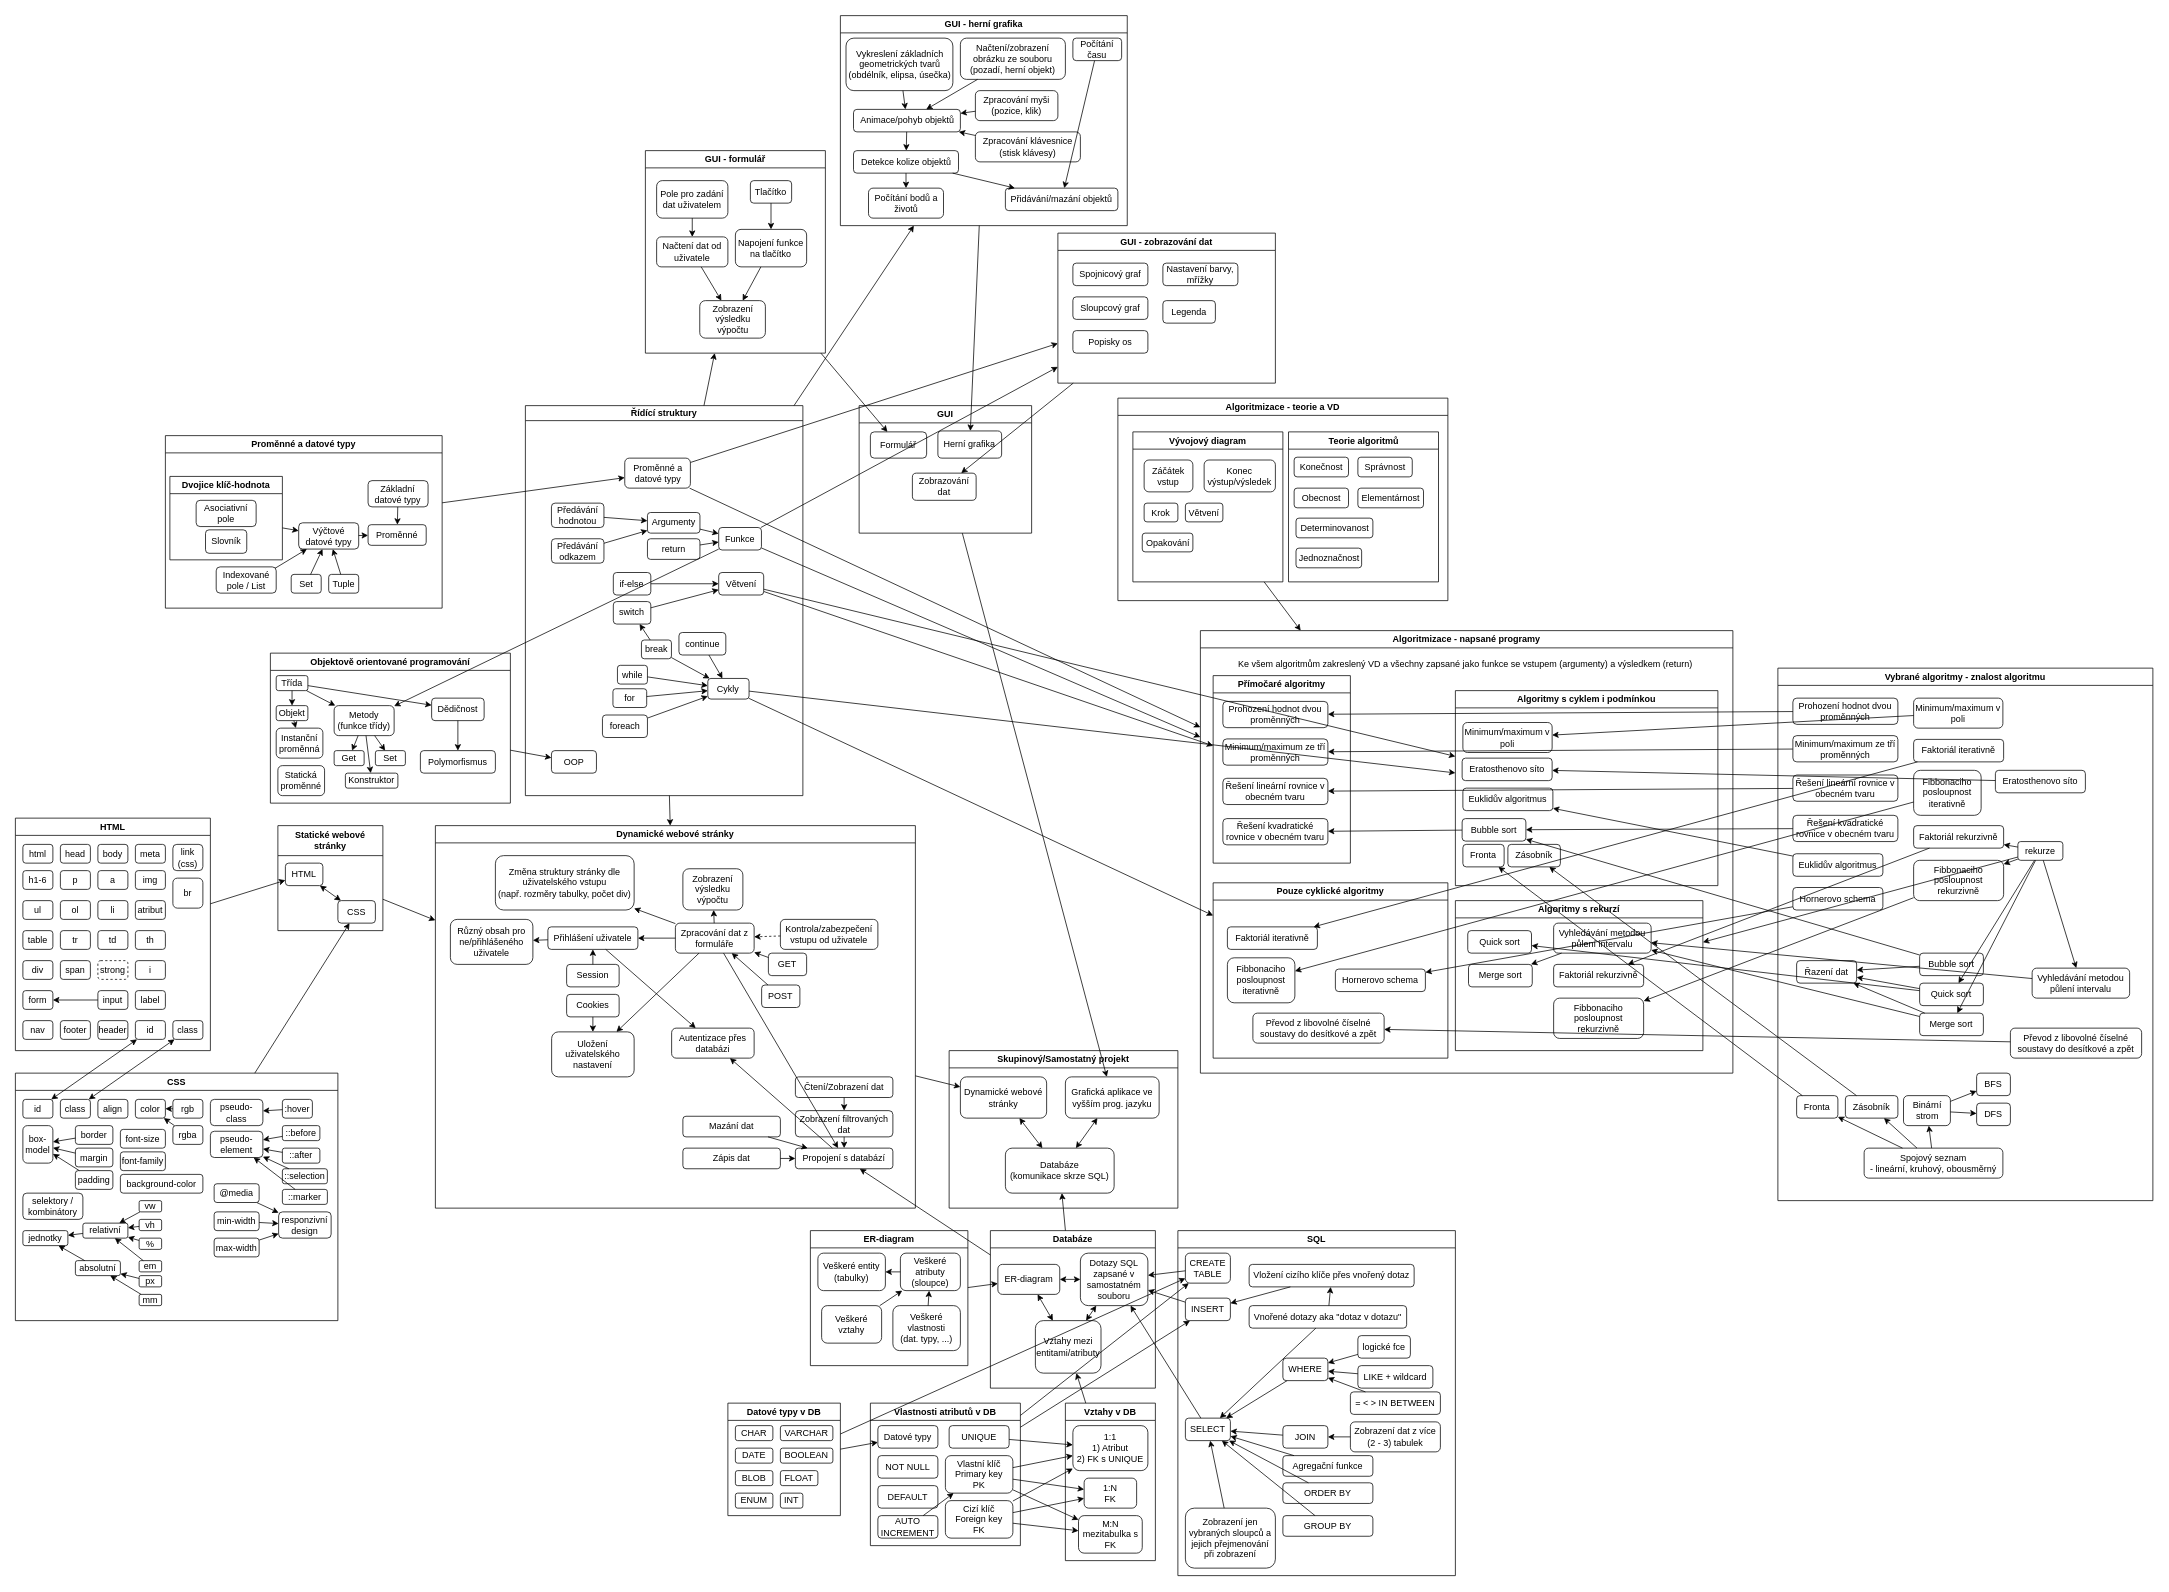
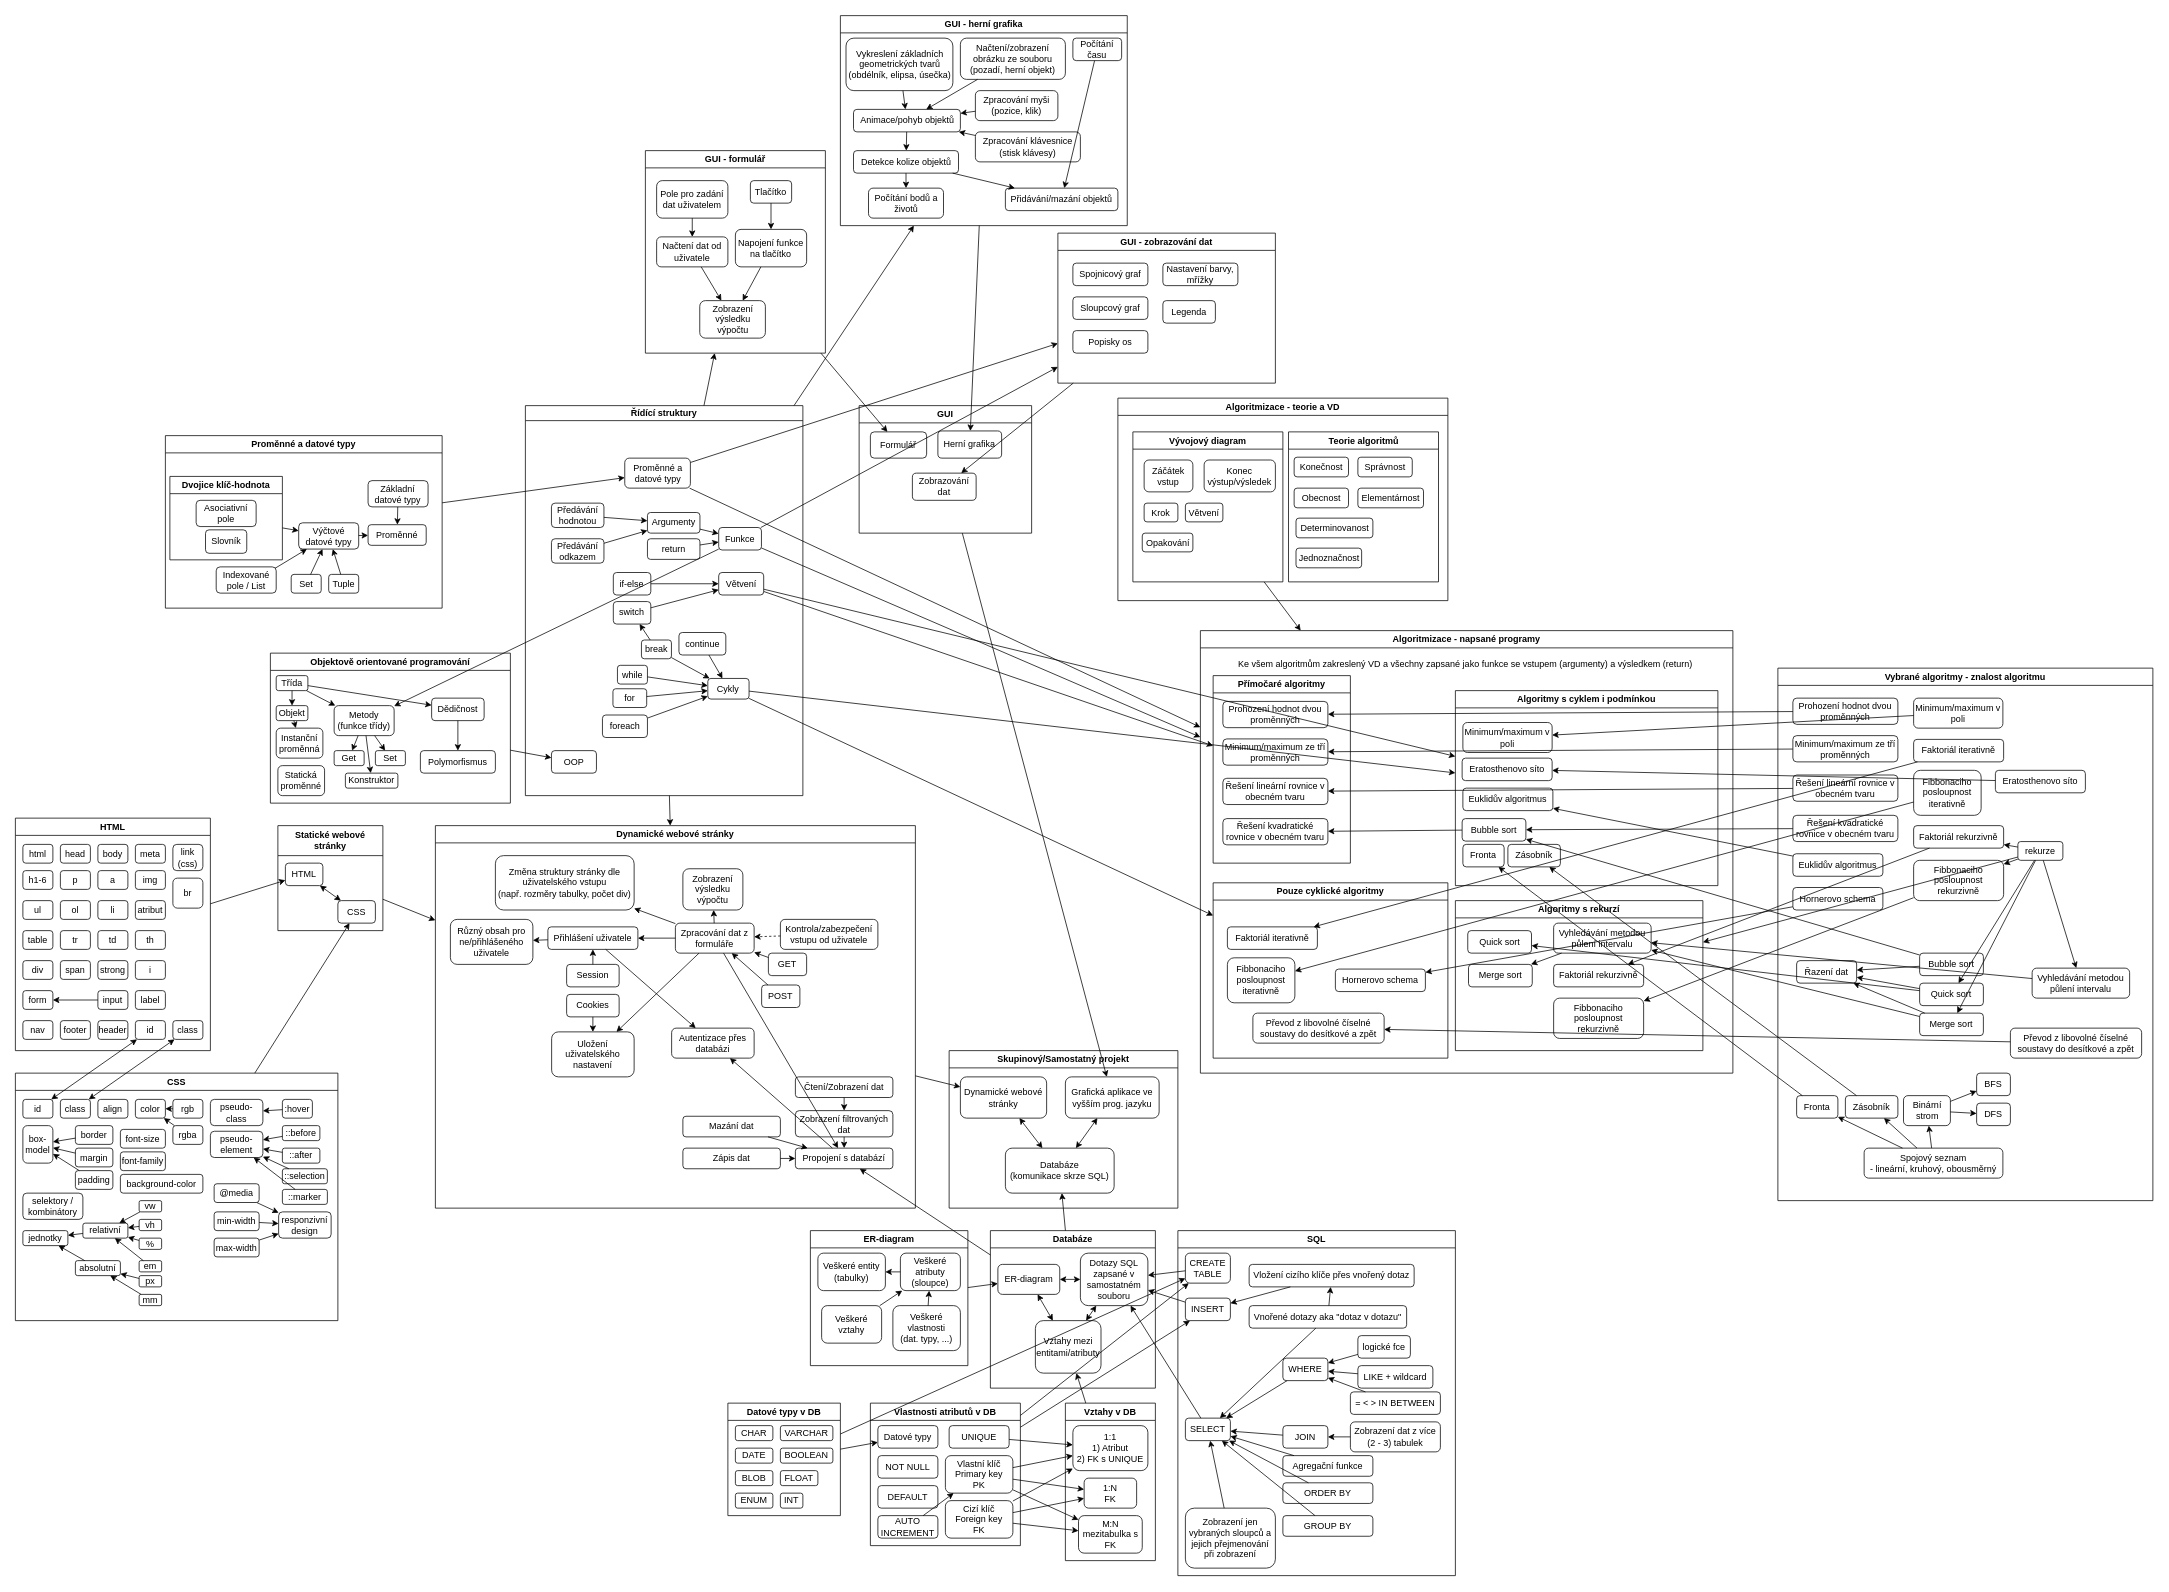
node "strong": style dashed -> solid
